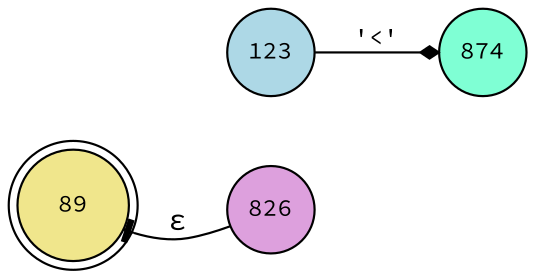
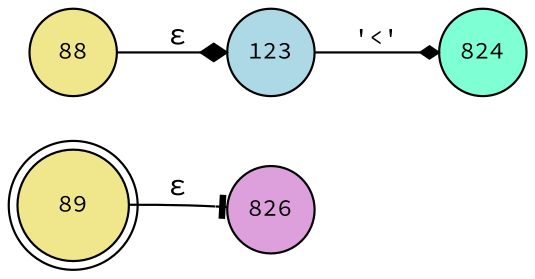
node "88": added
node "874": label "874" -> "824"
edge "826" -> "89": reversed
